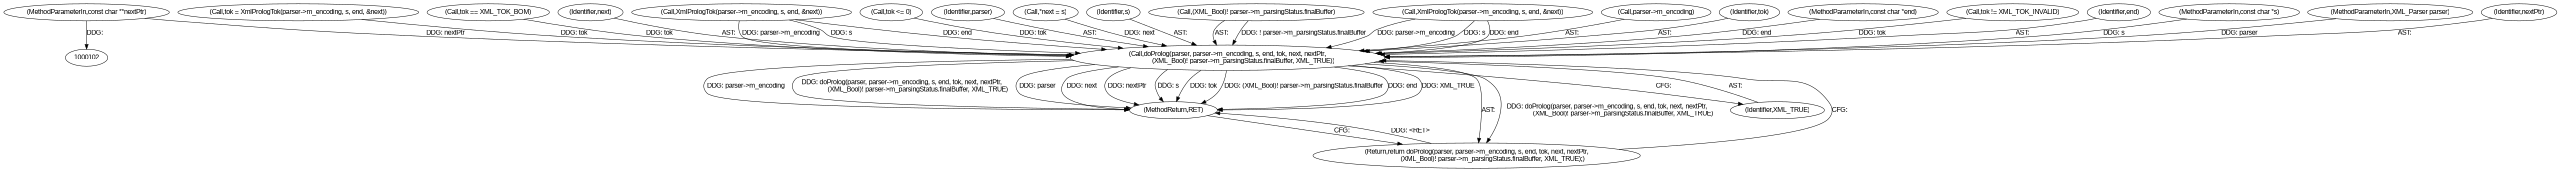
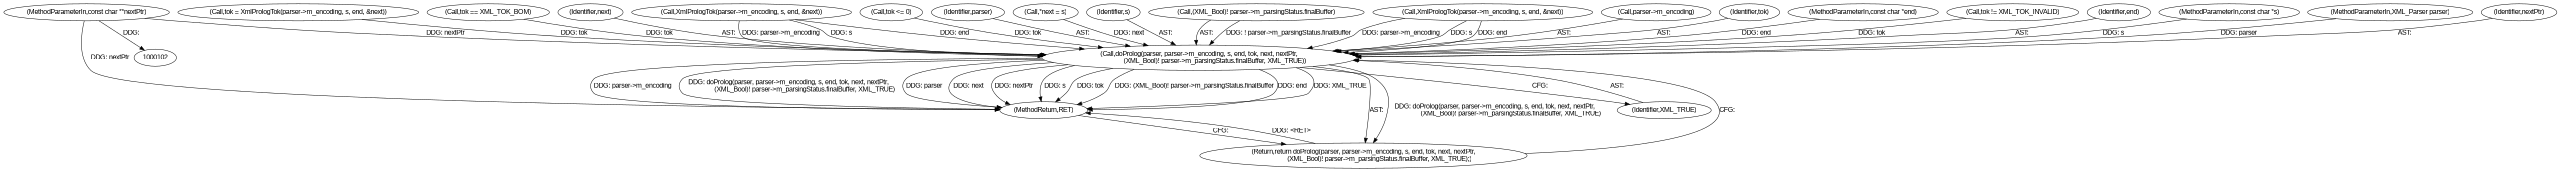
edge "(MethodParameterIn,const char **nextPtr)" -> "(MethodReturn,RET)": added, label "DDG: nextPtr"
